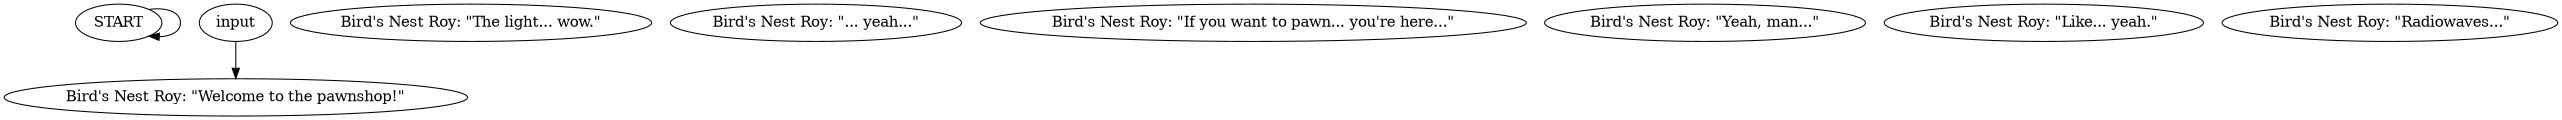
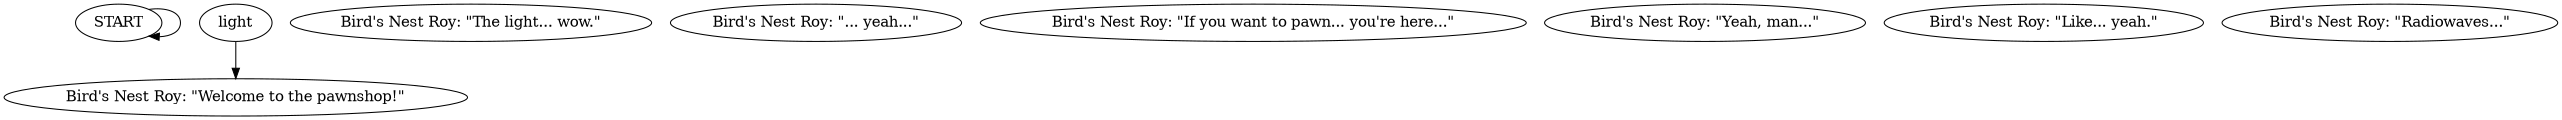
node "input": label "input" -> "light"
